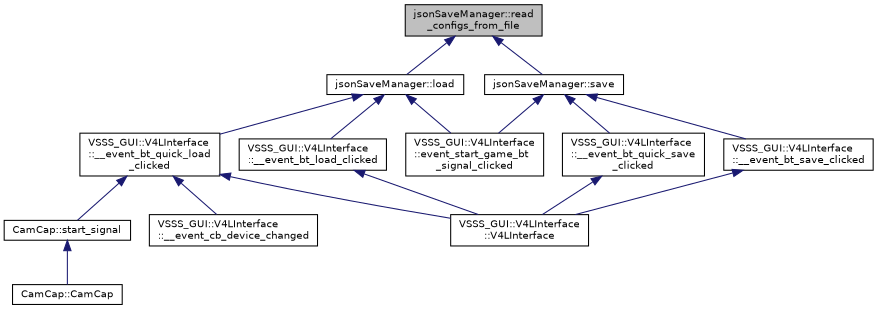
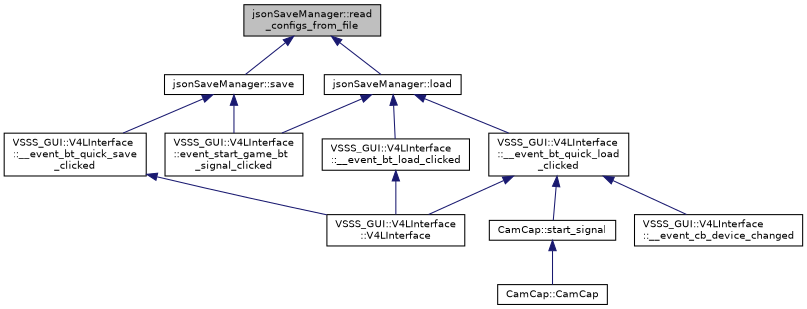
node "VSSS_GUI::V4LInterface ::__event_bt_save_clicked": removed
